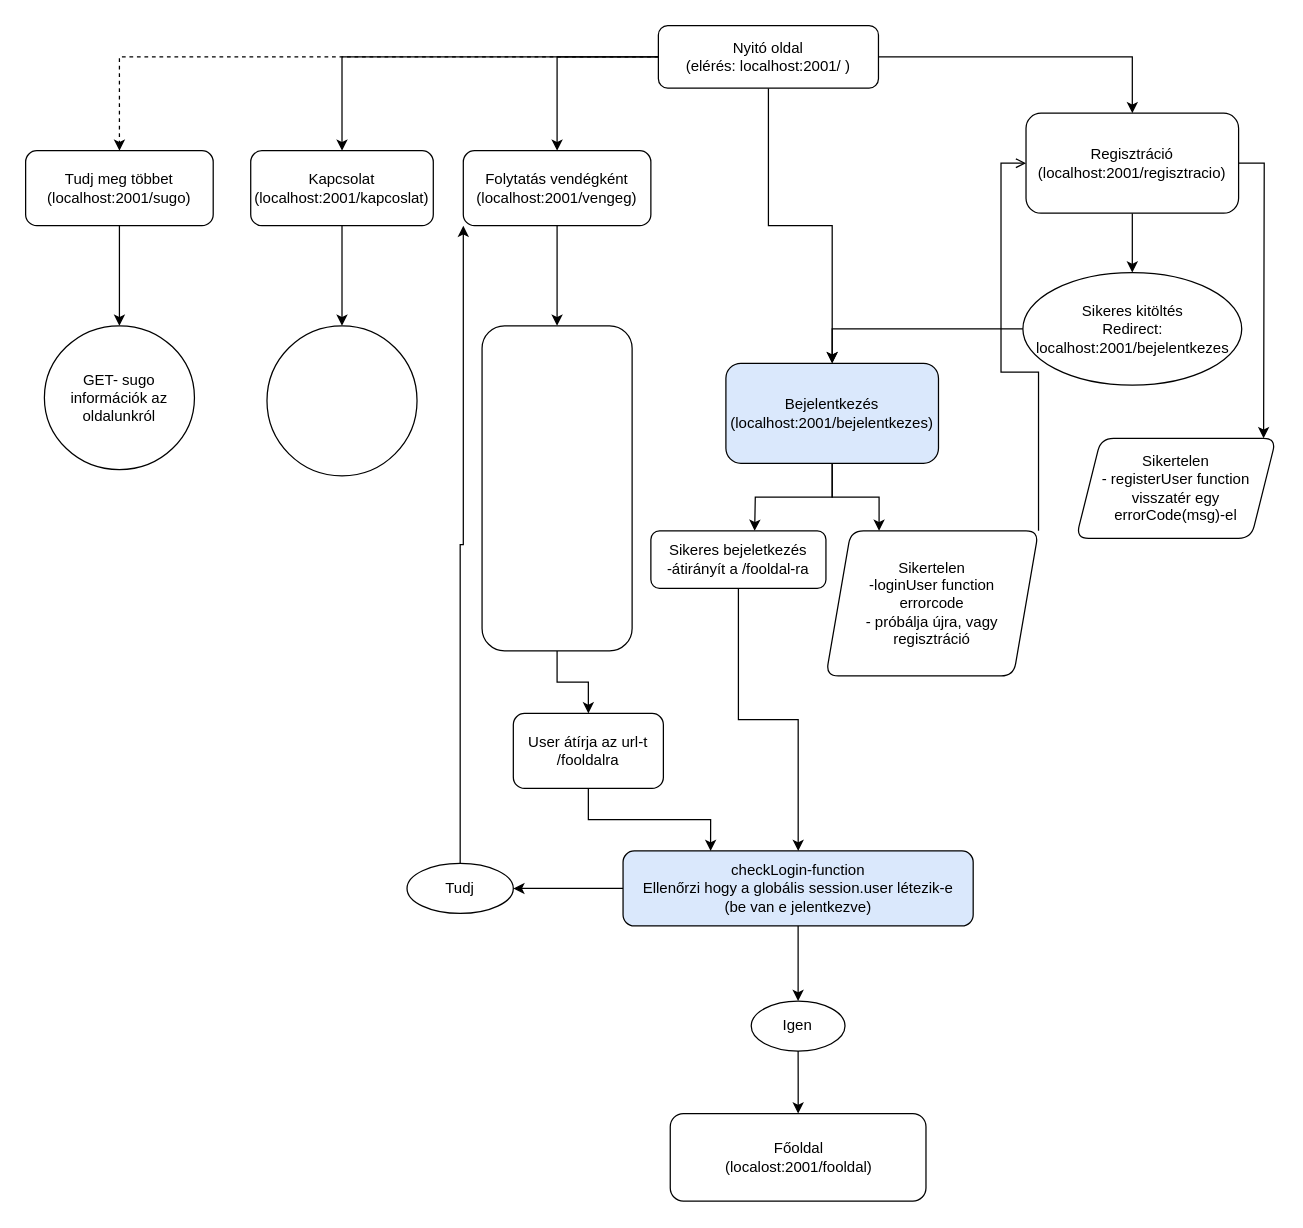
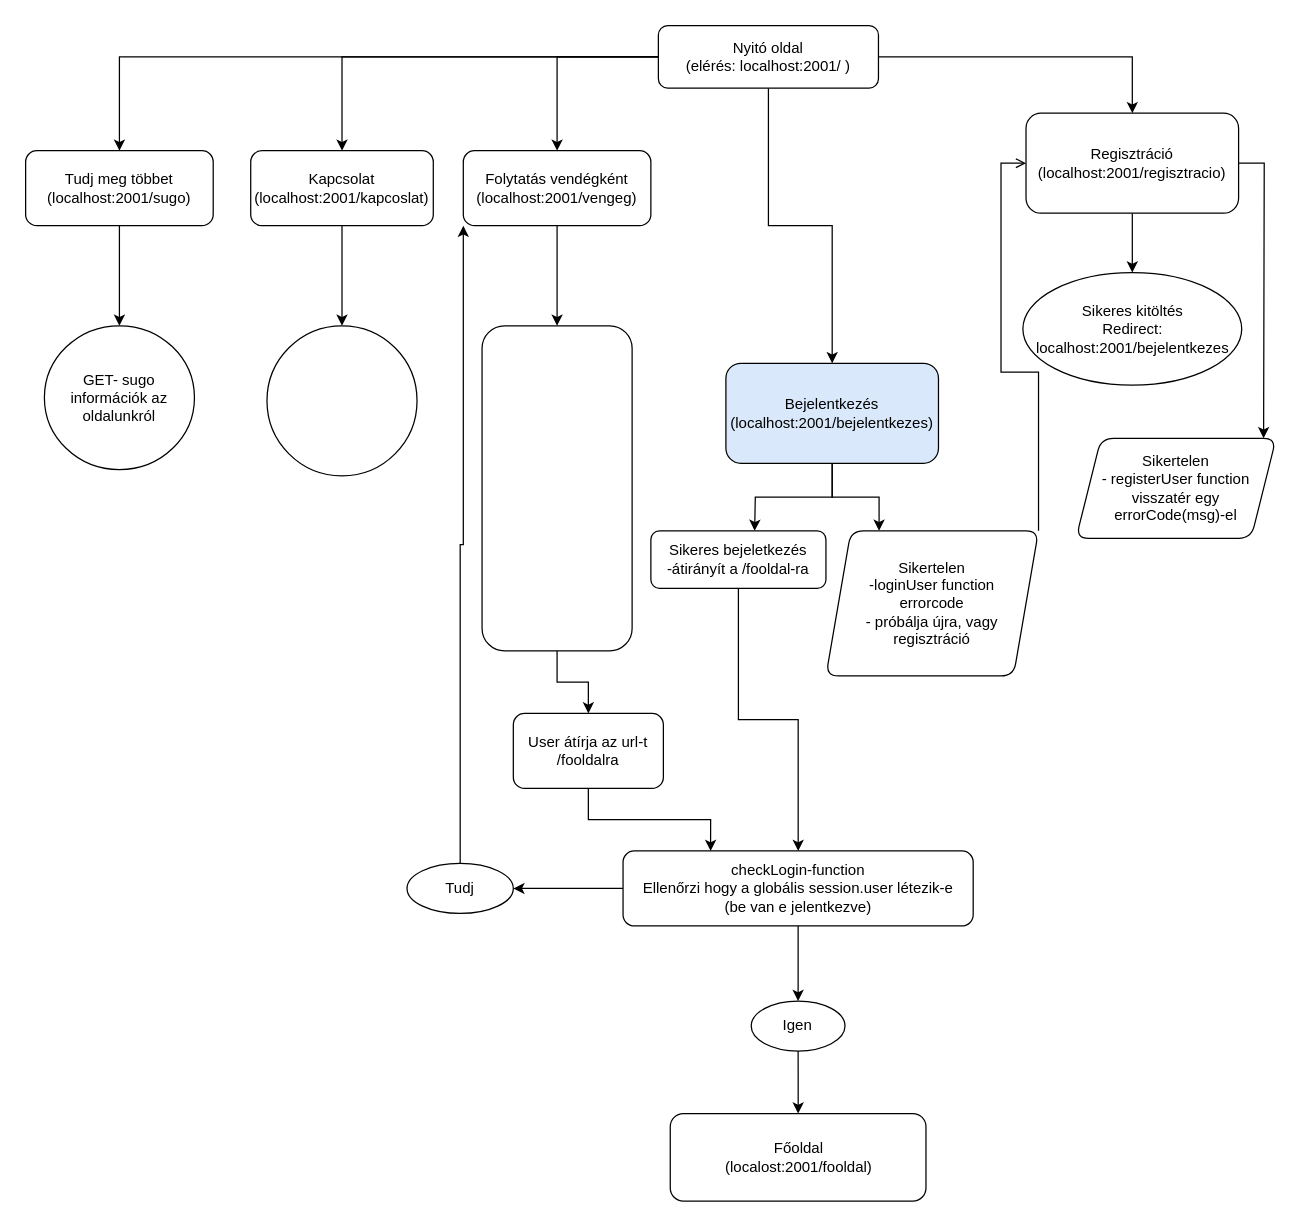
edge "Nyitó oldal (elérés: localhost:2001/ )" -> "Tudj meg többet (localhost:2001/sugo)": style dashed -> solid
edge "Sikeres kitöltés Redirect: localhost:2001/bejelentkezes" -> "Bejelentkezés (localhost:2001/bejelentkezes)": removed
node "checkLogin-function Ellenőrzi hogy a globális session.user létezik-e (be van e jelentkezve)": fillcolor #dae8fc -> #ffffff
